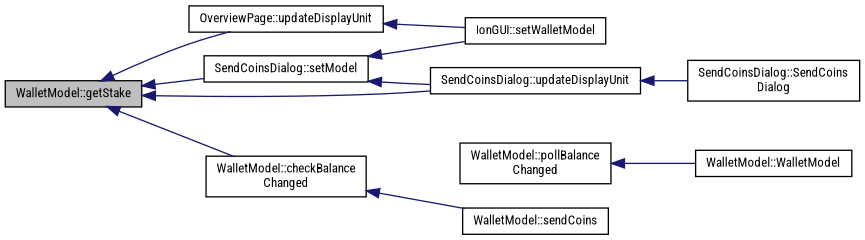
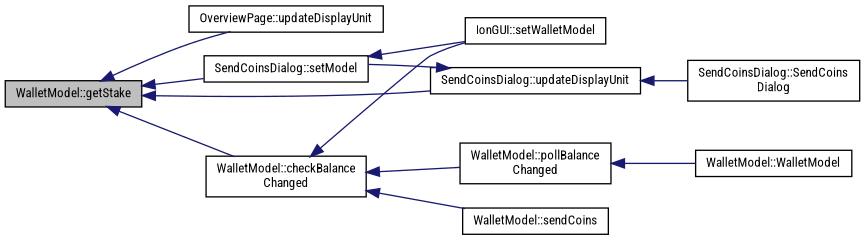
edge "IonGUI::setWalletModel" -> "OverviewPage::updateDisplayUnit": now "IonGUI::setWalletModel" -> "WalletModel::checkBalance Changed"
edge "SendCoinsDialog::updateDisplayUnit" -> "SendCoinsDialog::setModel": reversed
edge "WalletModel::pollBalance Changed" -> "WalletModel::checkBalance Changed": added
